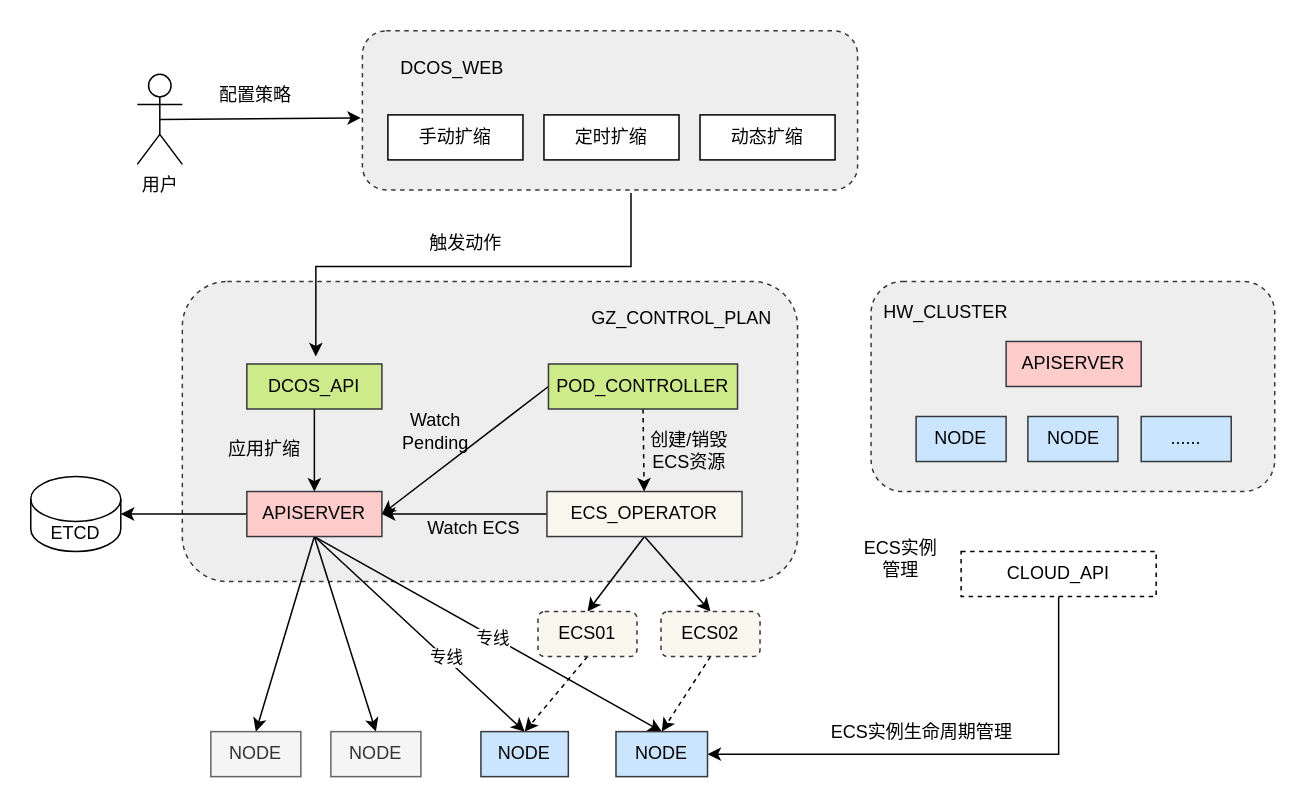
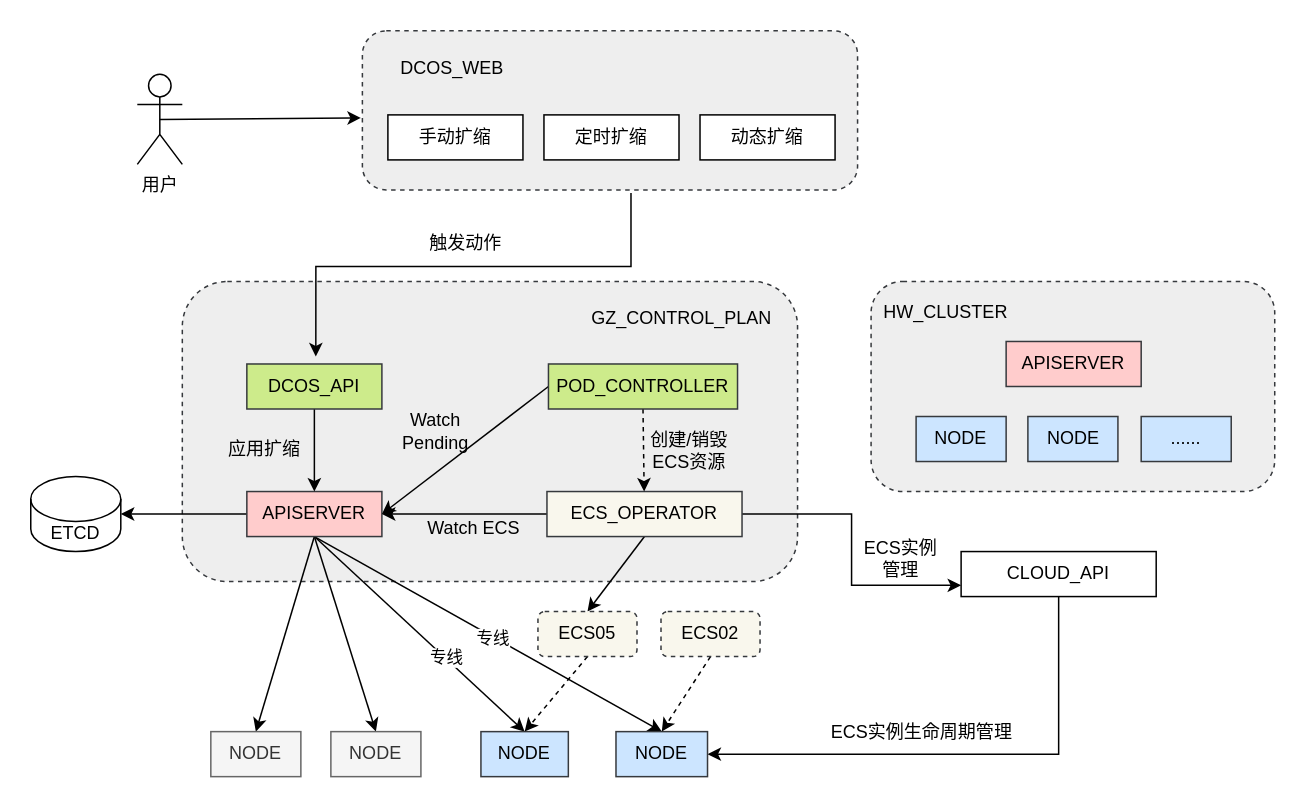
node "配置策略": removed
edge "ECS_OPERATOR" -> "CLOUD_API": added
edge "ECS_OPERATOR" -> "ECS02": removed
node "CLOUD_API": style dashed -> solid
node "ECS01": label "ECS01" -> "ECS05"
